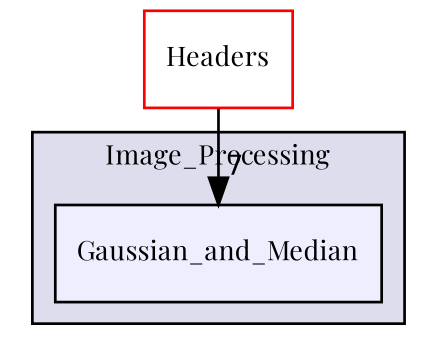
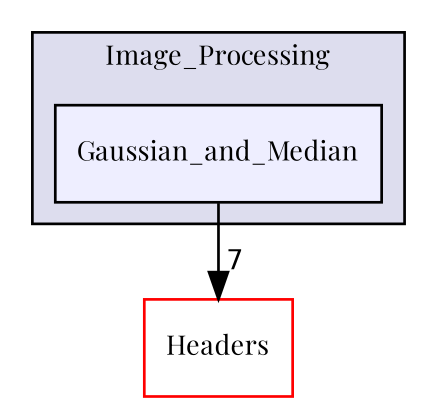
edge "Headers" -> "Gaussian_and_Median": reversed
